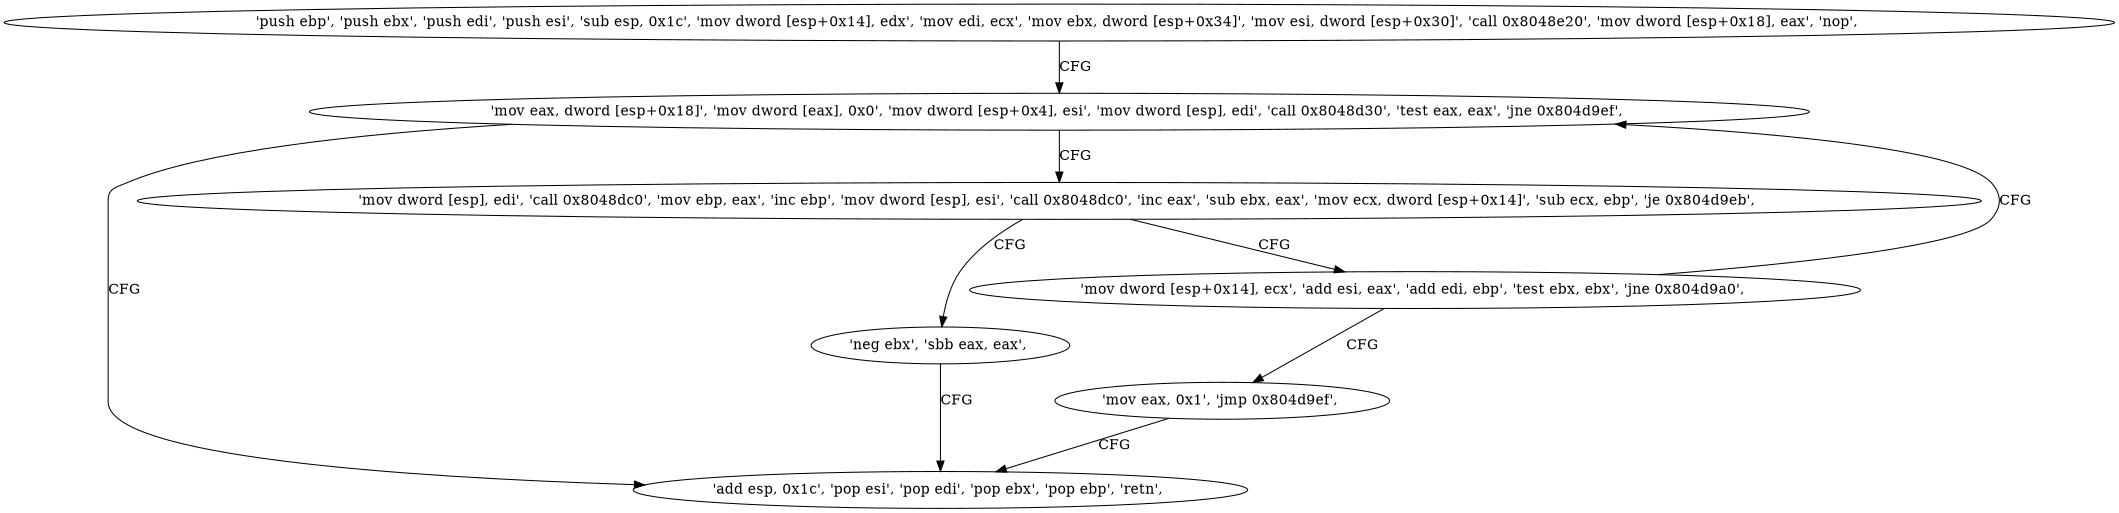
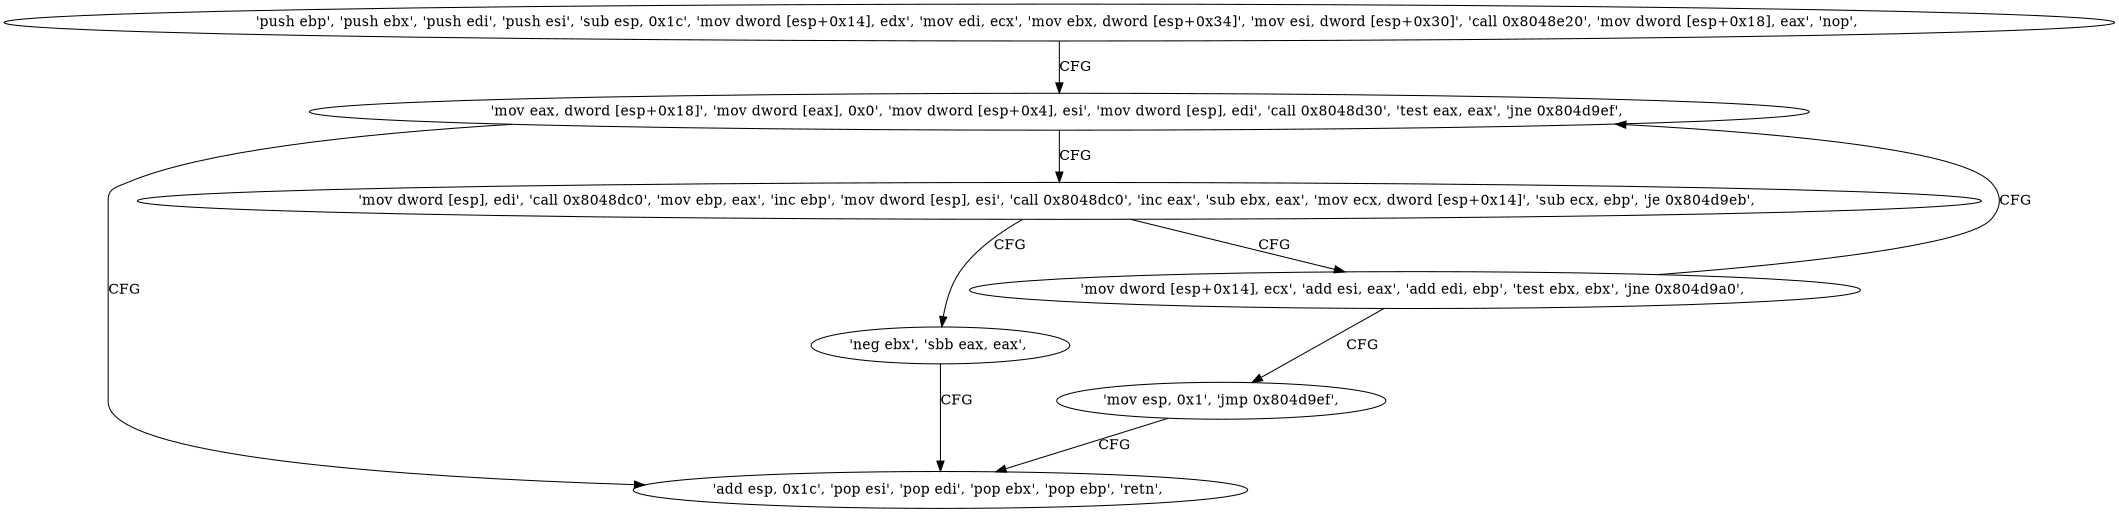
node "'mov eax, 0x1', 'jmp 0x804d9ef',": label "'mov eax, 0x1', 'jmp 0x804d9ef'," -> "'mov esp, 0x1', 'jmp 0x804d9ef',"
